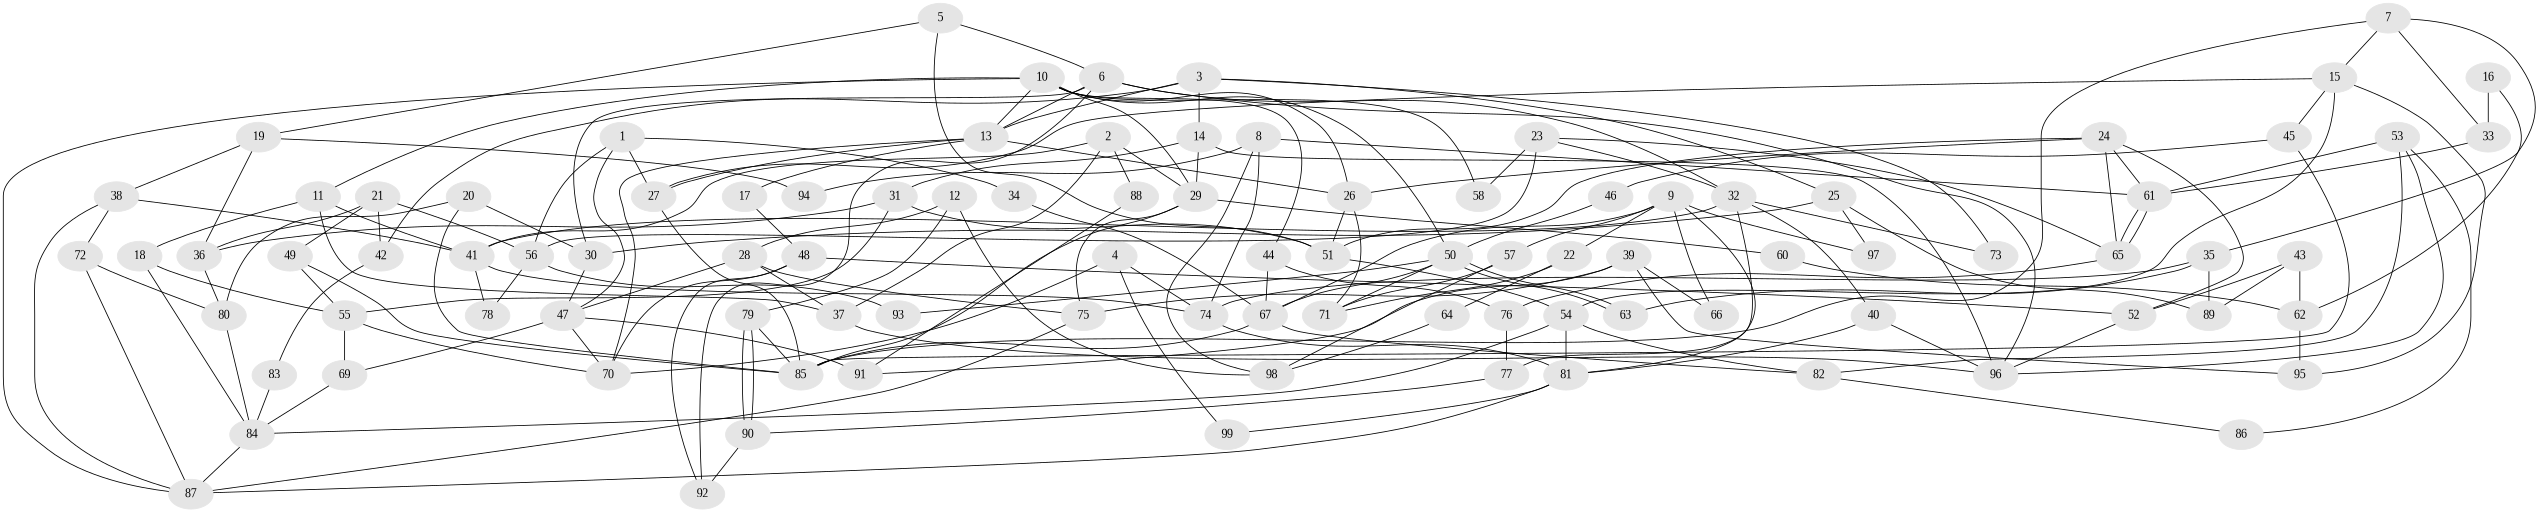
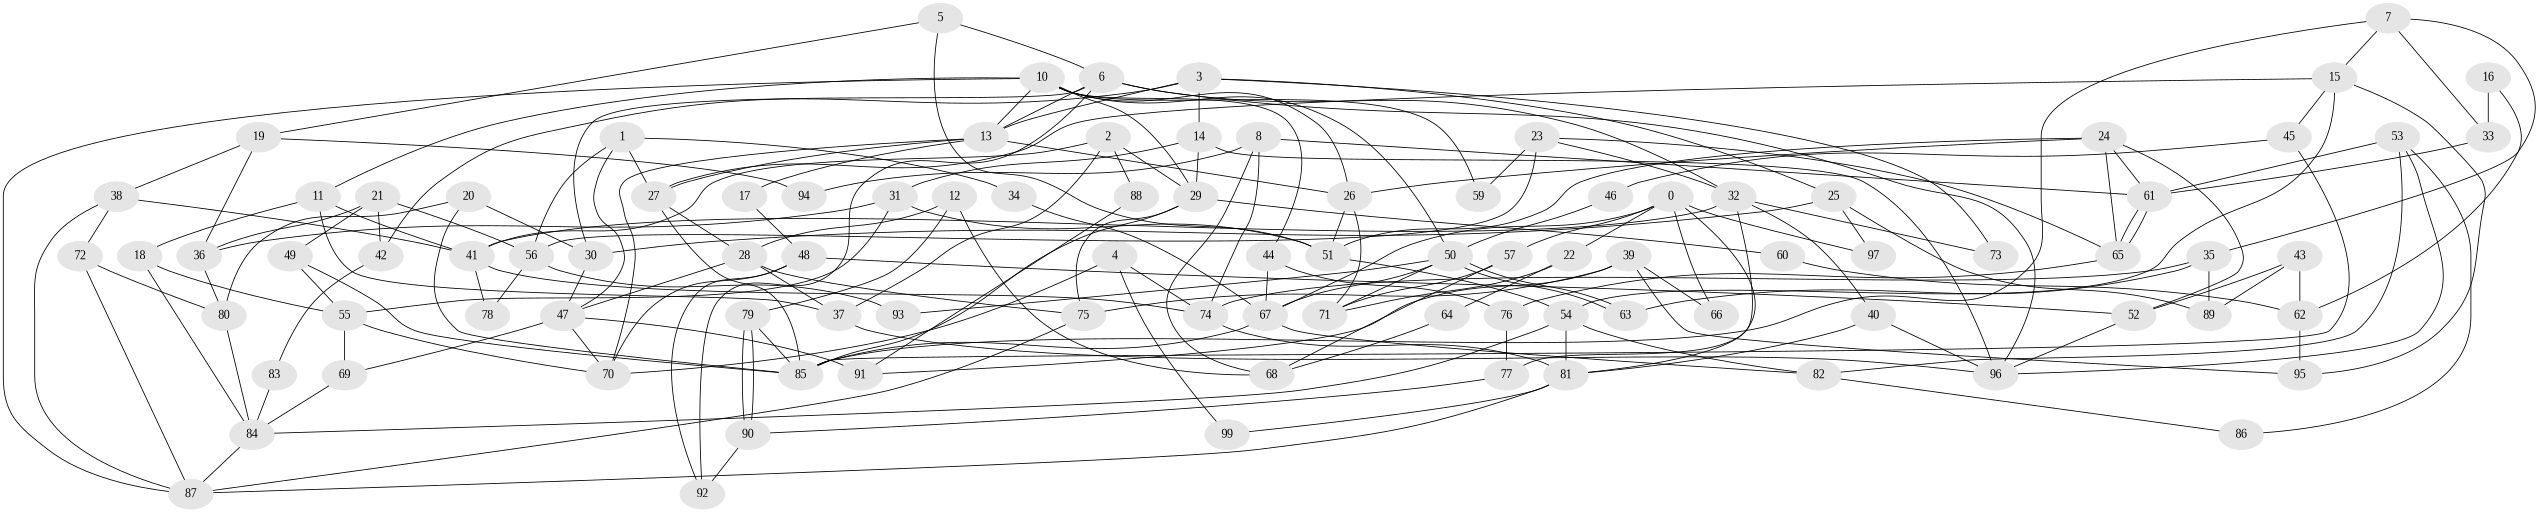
node "58": label "58" -> "59"
node "9": label "9" -> "0"
edge "27" -- "28": added
node "98": label "98" -> "68"
